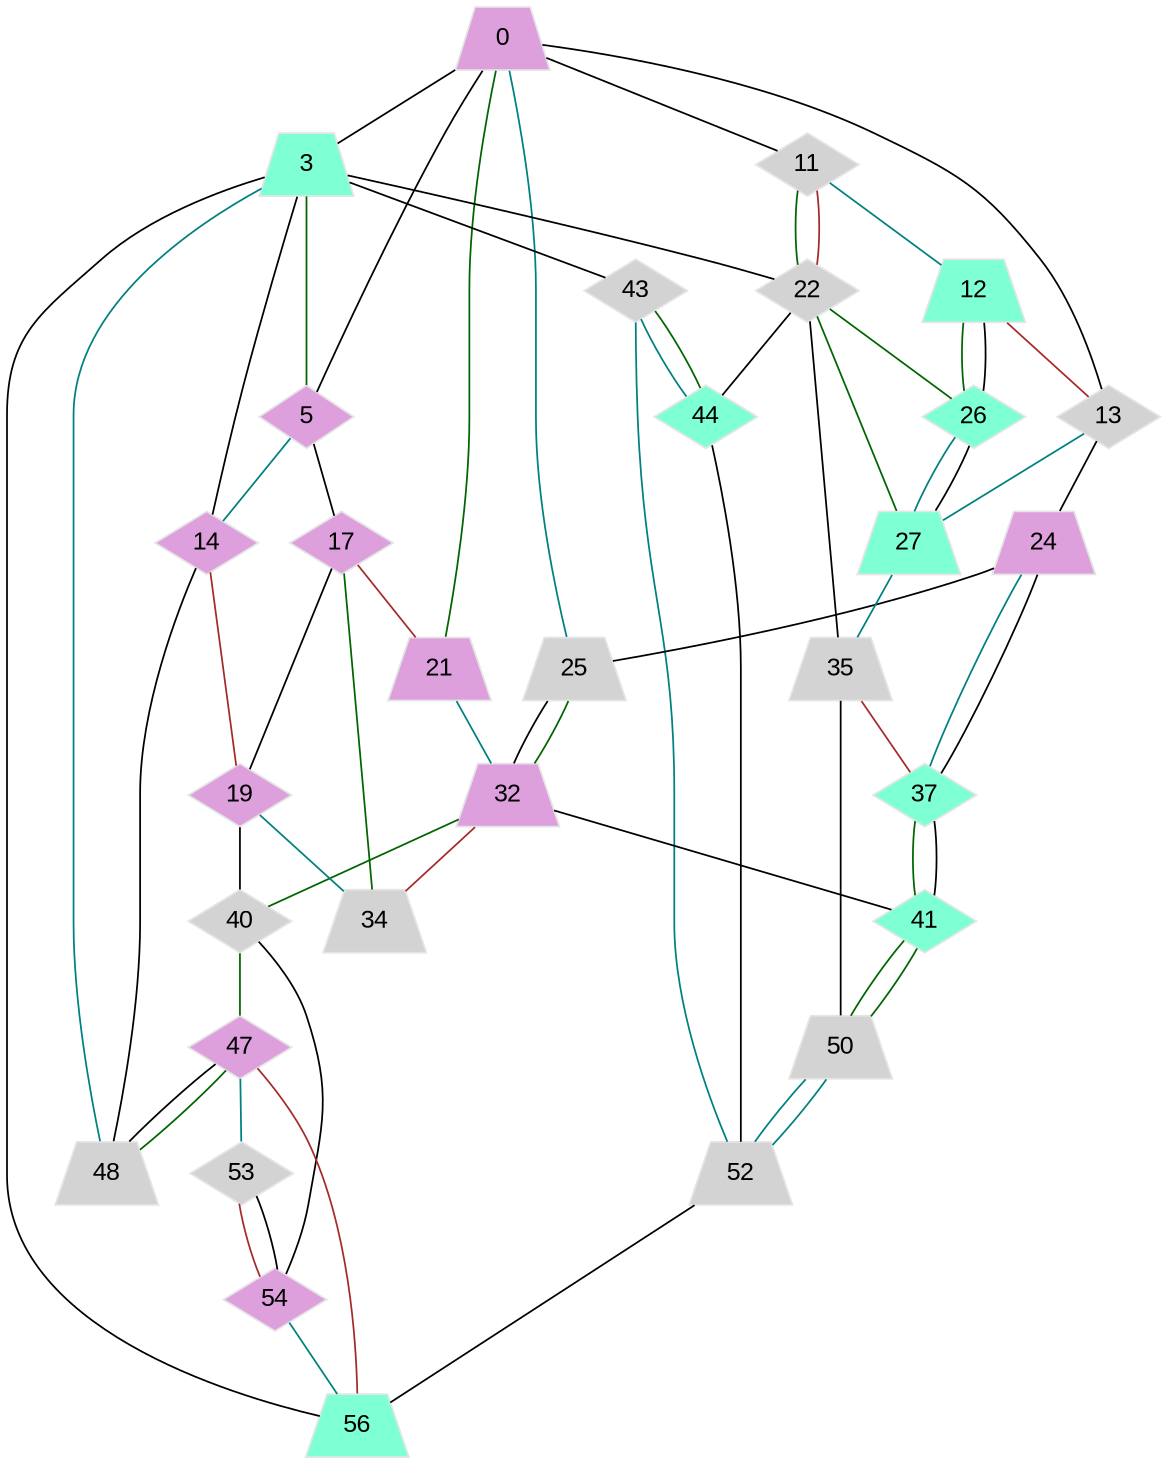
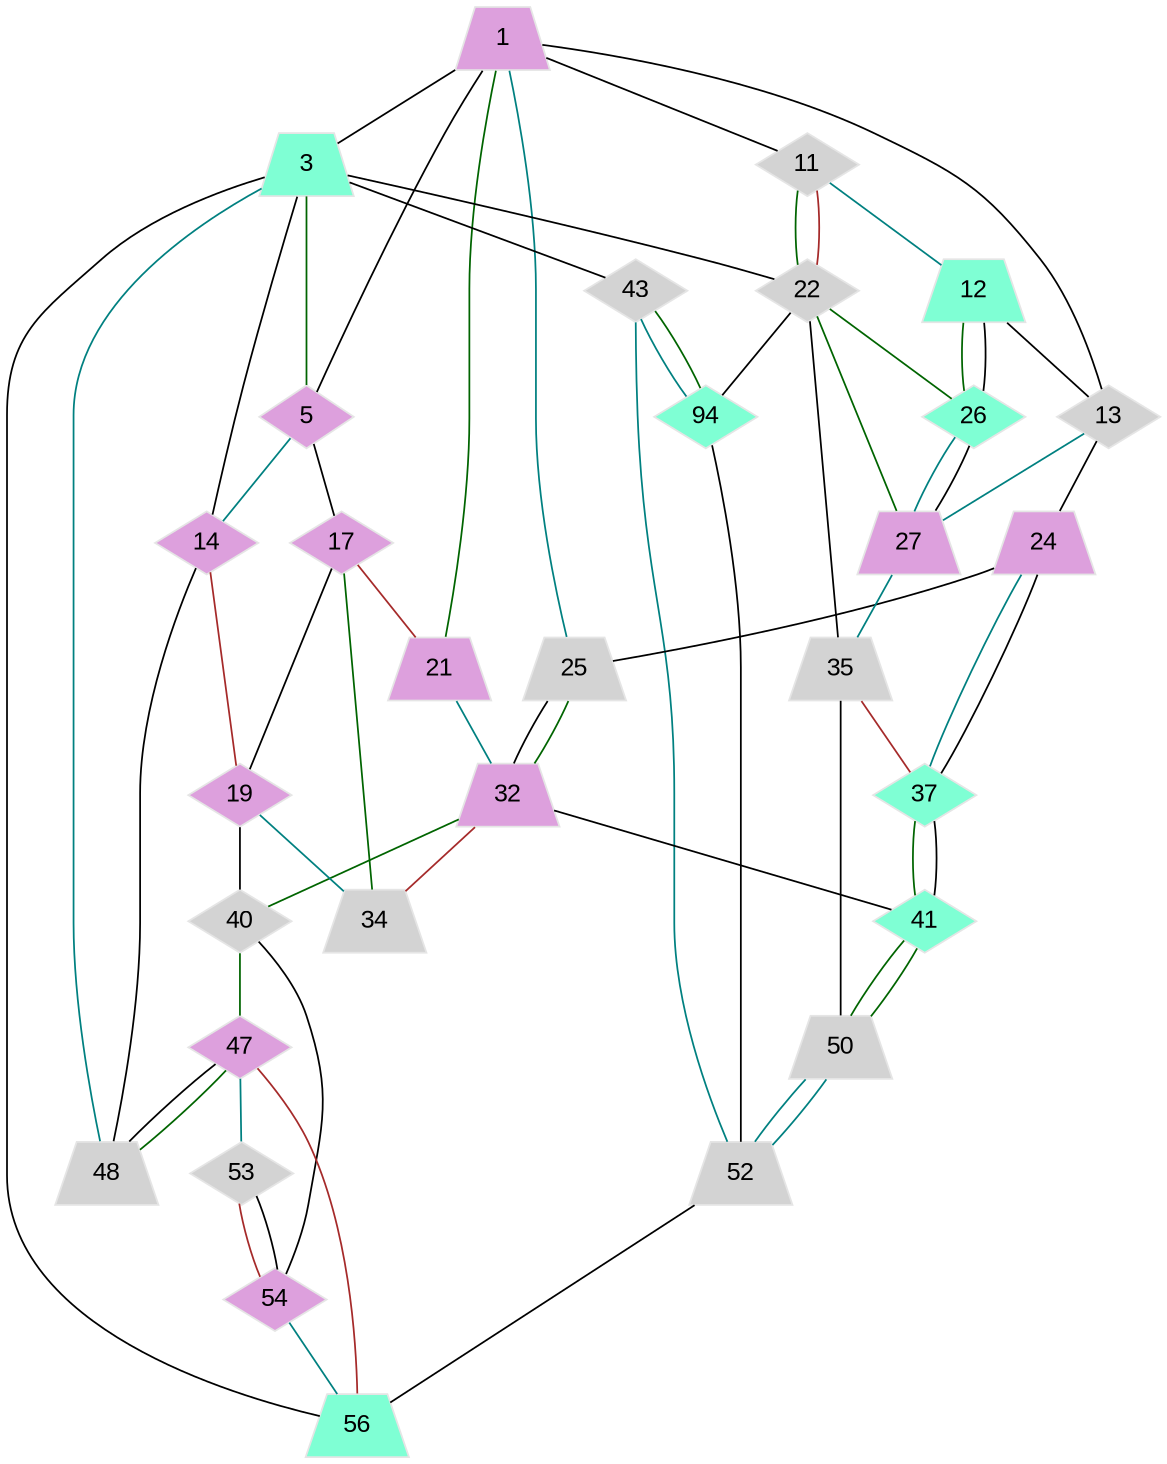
node "0": label "0" -> "1"
edge "12" -- "13": color brown -> black
node "44": label "44" -> "94"
node "27": fillcolor aquamarine -> plum
